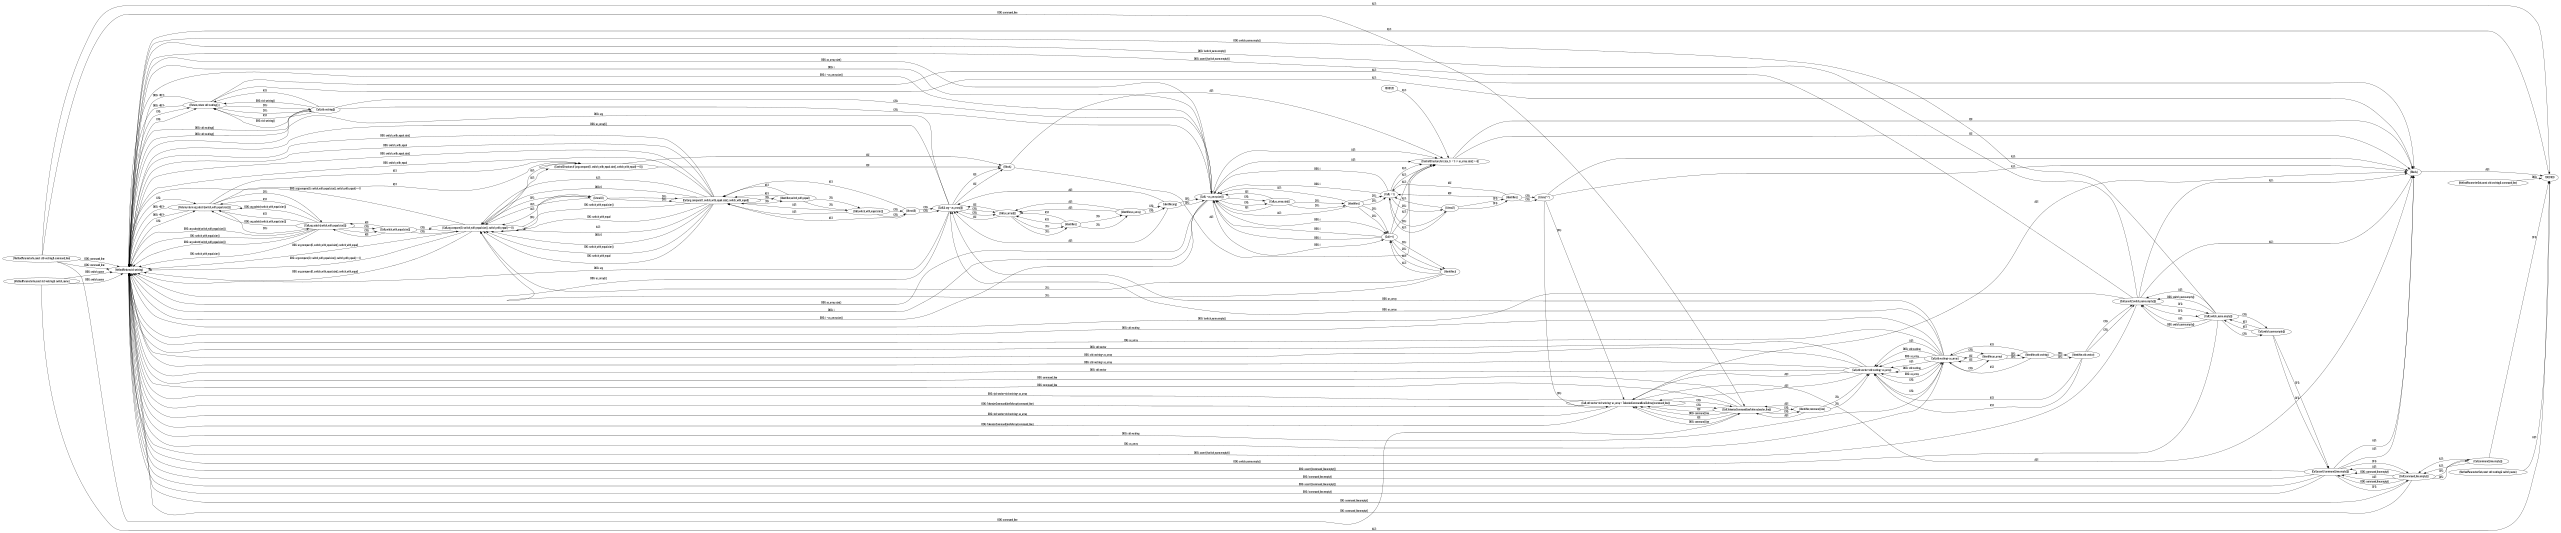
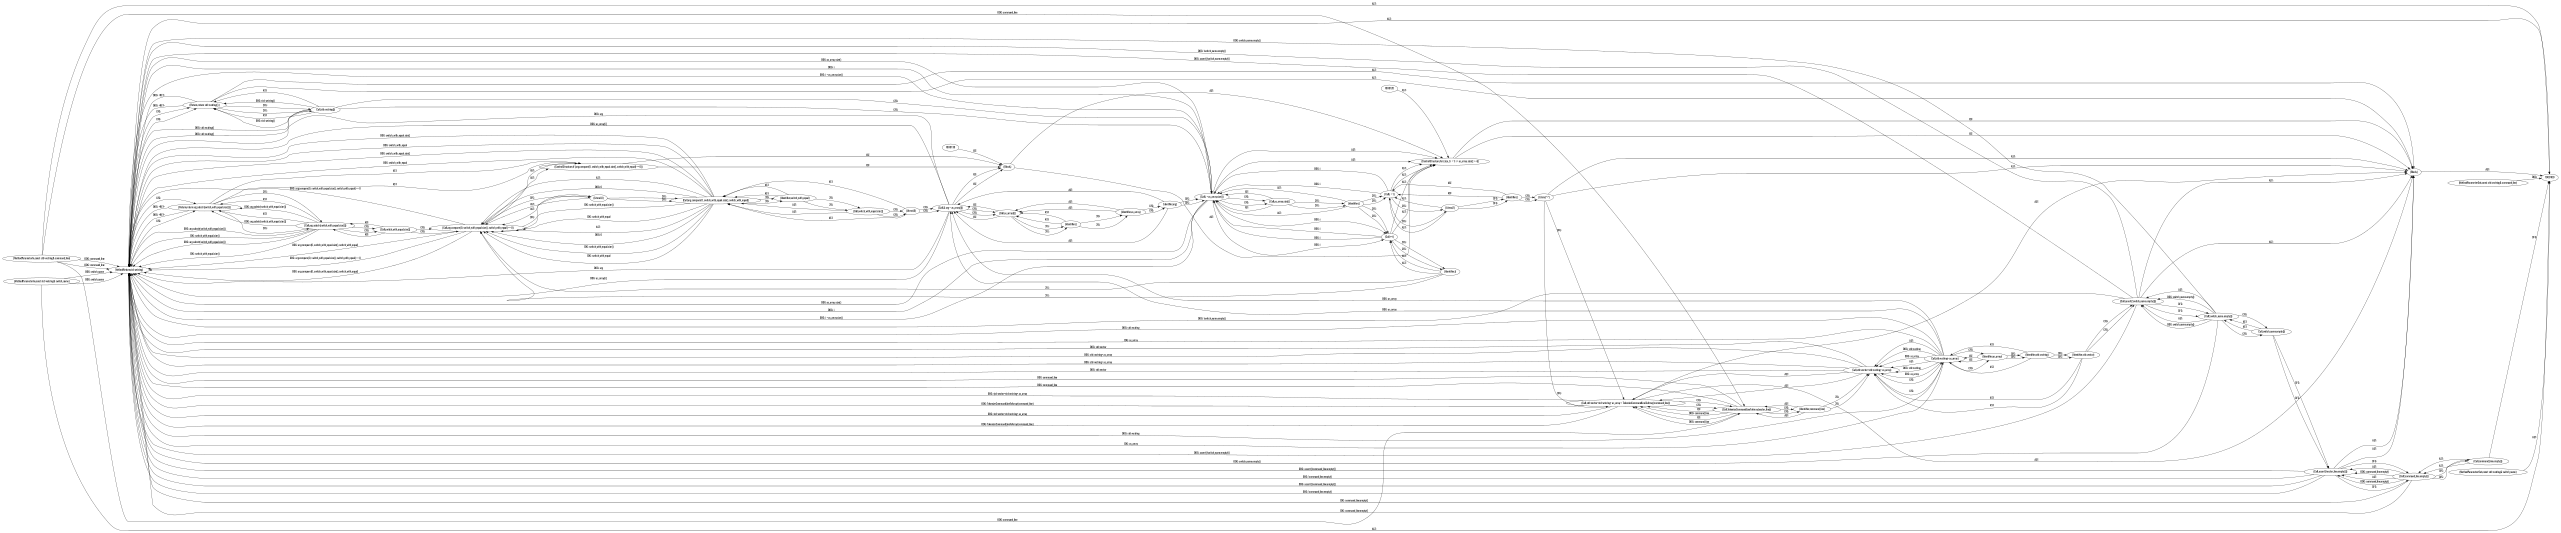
edge "1000100" -> "(MethodReturn,std::wstring)": reversed
node "1000130": added
node "(Call,assert(!command_line.empty()))": label "(Call,assert(!command_line.empty()))" -> "(Call,assert(!vector_line.empty()))"
